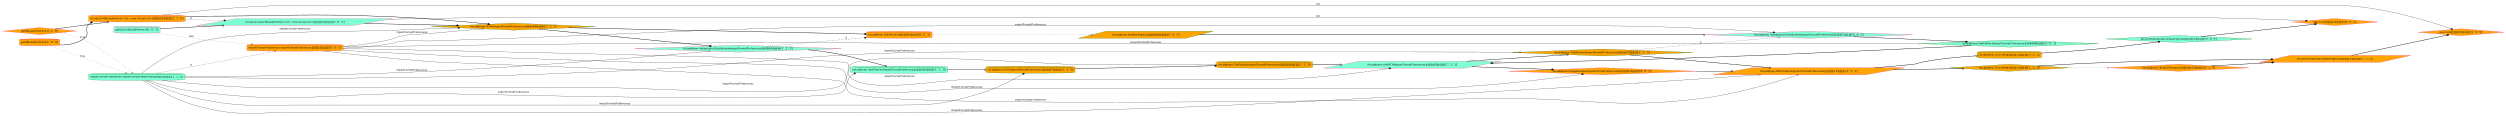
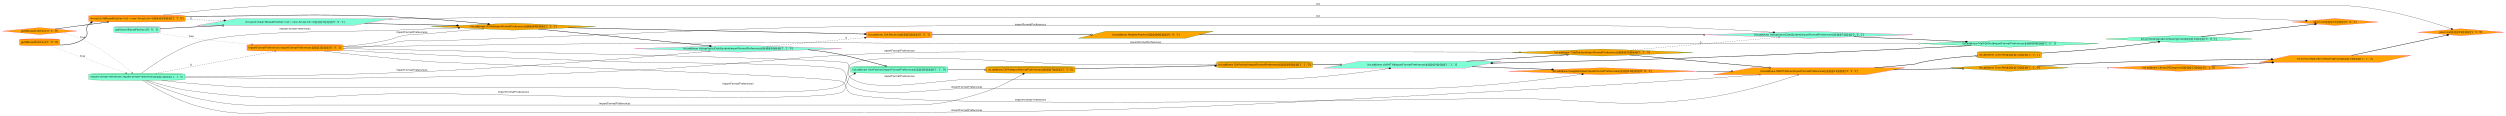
edge "list.add(new GvkFetcher())@@@5@@@['0', '0', '1']" -> "list.add(new MedlineFetcher())@@@6@@@['0', '0', '1']": style dotted -> bold
